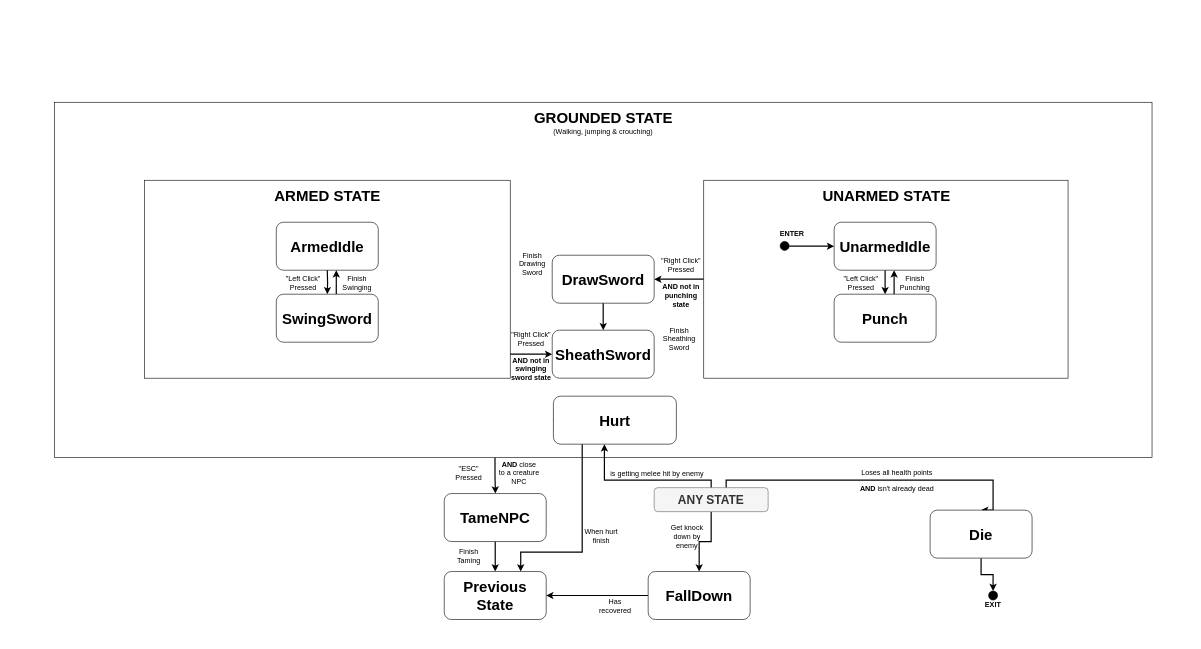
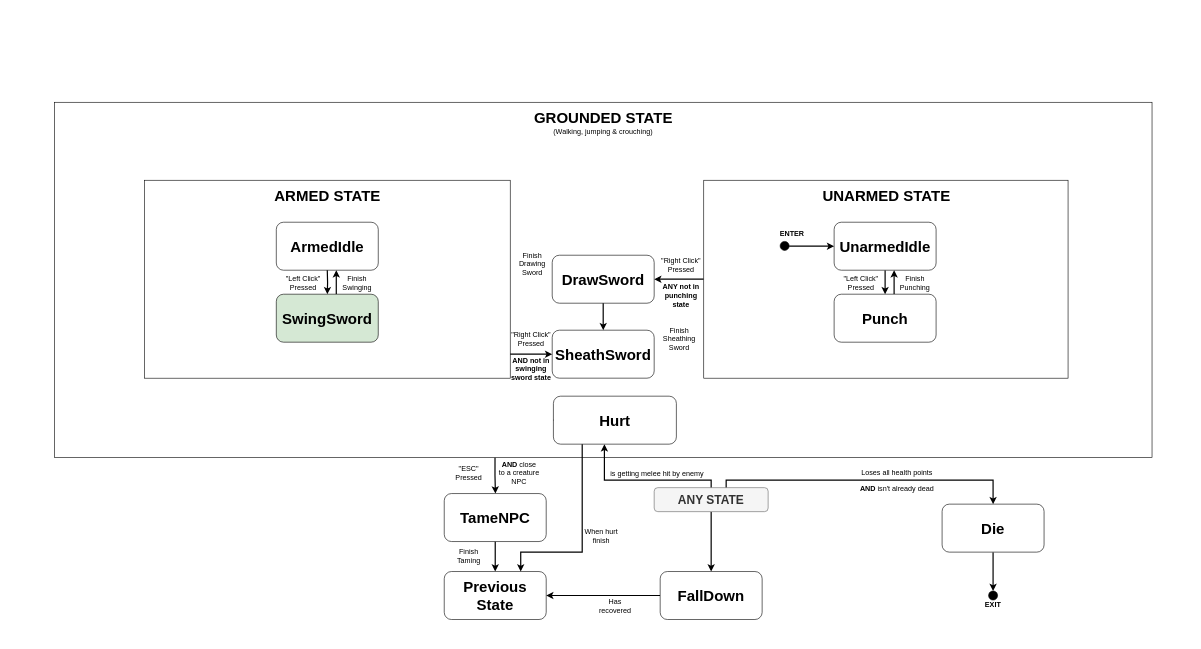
node "AND not in punching state": label "AND not in punching state" -> "ANY not in punching state"
node "SwingSword": fillcolor #ffffff -> #d5e8d4
node "Die": moved (981, 534) -> (993, 528)
node "Get knock down by enemy": removed
node "FallDown": moved (699, 596) -> (711, 596)
